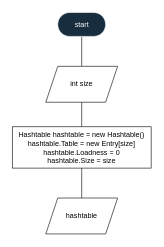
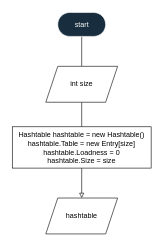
edge "Hashtable hashtable = new Hashtable() hashtable.Table = new Entry[size] hashtable.Loadness = 0 hashtable.Size = size" -- "hashtable": arrowhead none -> block
